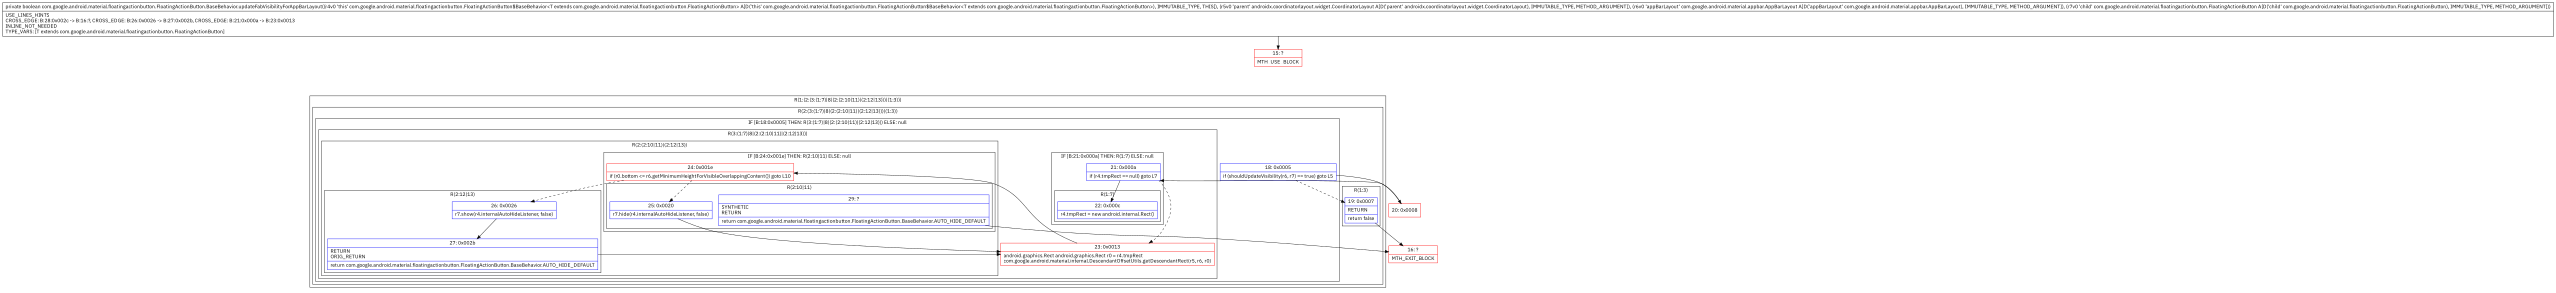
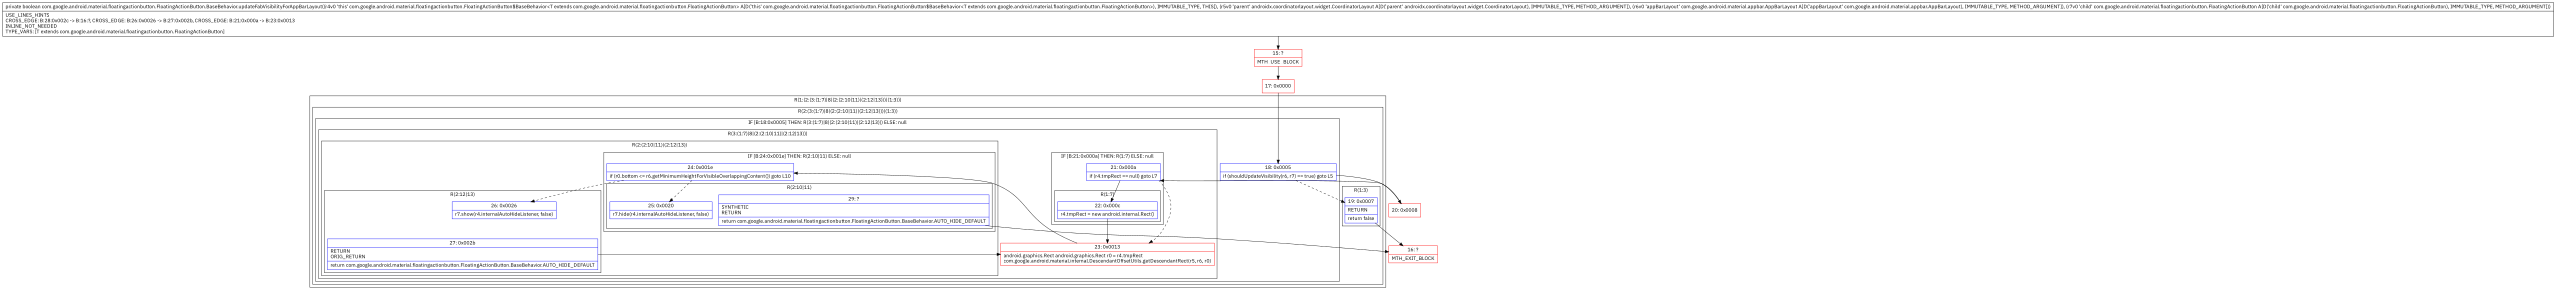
node "17: 0x0000": added
node "24: 0x001e": color red -> blue
edge "26: 0x0026" -> "27: 0x002b": removed
edge "25: 0x0020" -> "23: 0x0013": now "22: 0x000c" -> "23: 0x0013"
